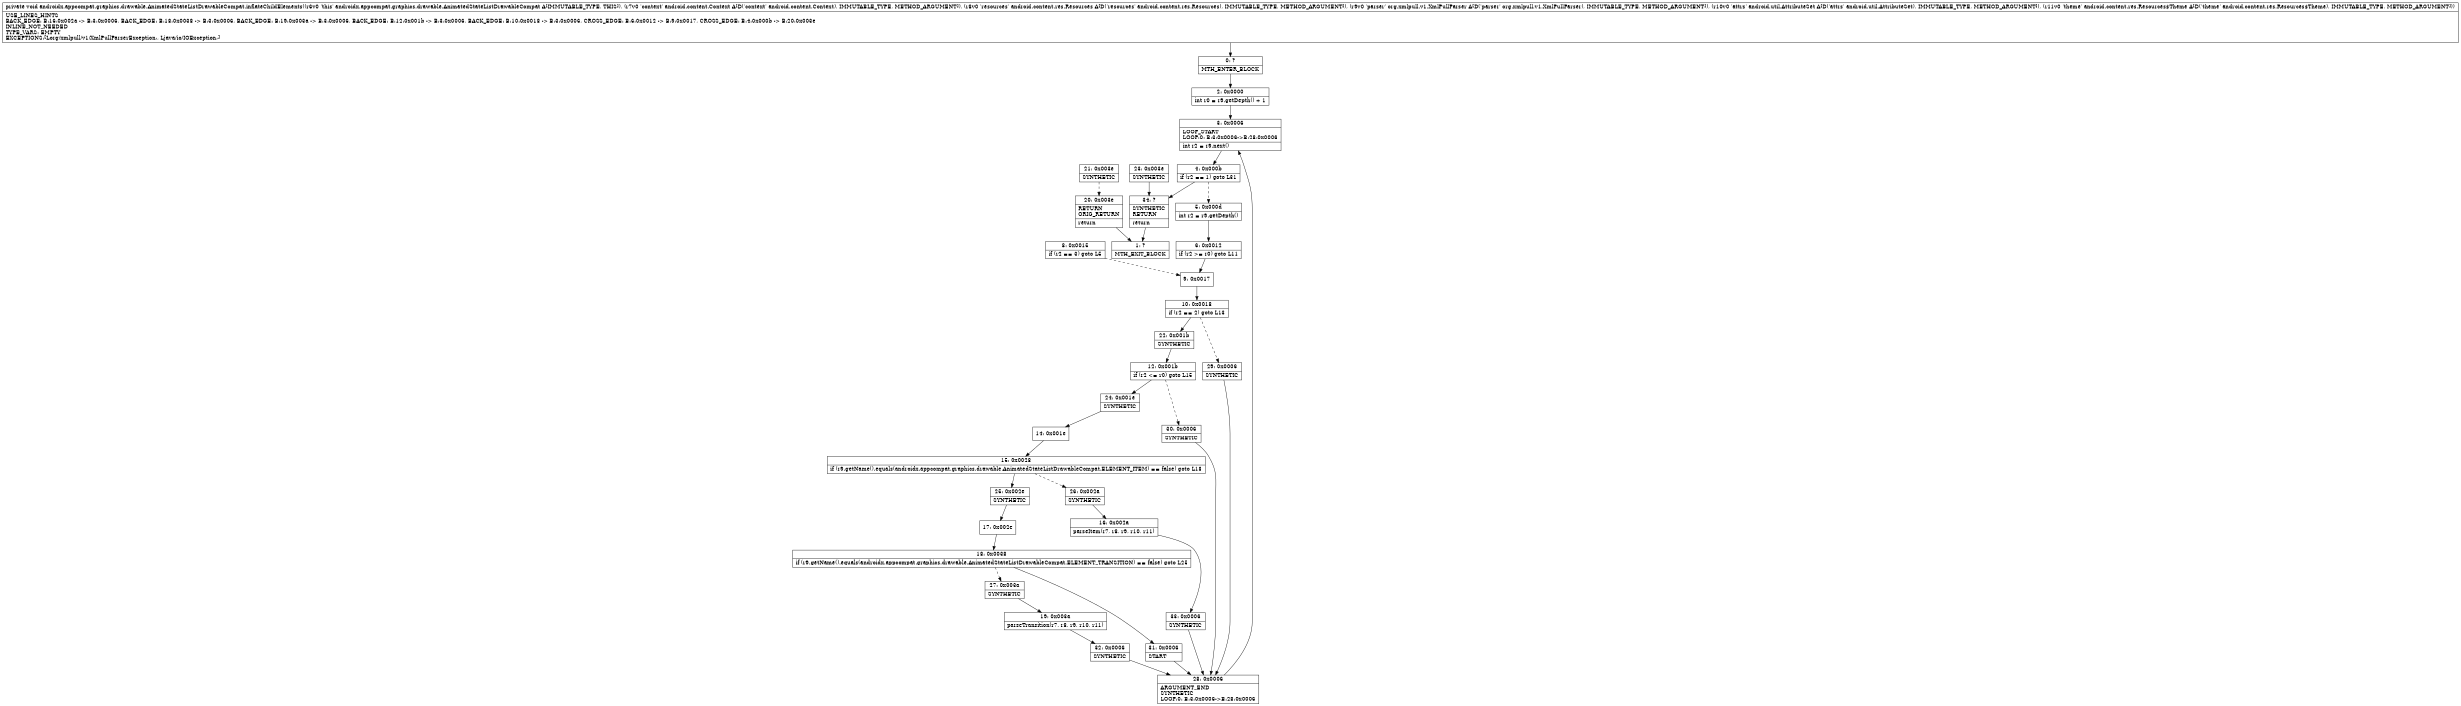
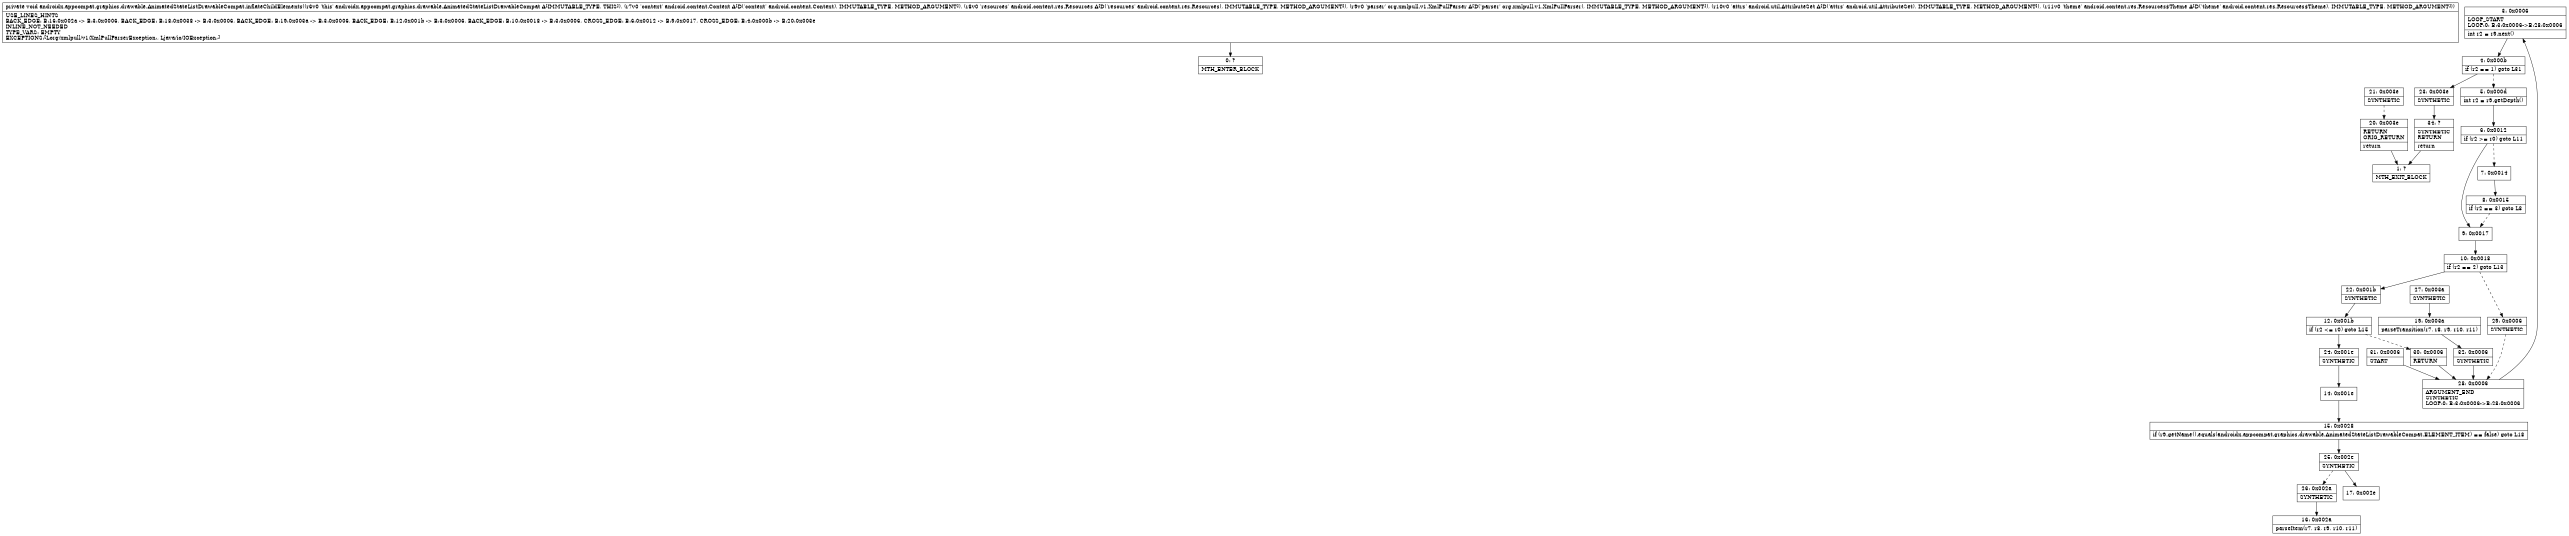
node "2: 0x0000": removed
node "7: 0x0014": added
edge "4: 0x000b" -> "34: ?": now "4: 0x000b" -> "23: 0x003e"
node "8: 0x0015": text "if (r2 == 3) goto L5" -> "if (r2 == 3) goto L8"
node "30: 0x0006": text "SYNTHETIC" -> "RETURN"
edge "15: 0x0028" -> "26: 0x002a": now "25: 0x002e" -> "26: 0x002a"
edge "29: 0x0006" -> "28: 0x0006": style solid -> dashed
node "18: 0x0038": removed
node "33: 0x0006": removed
